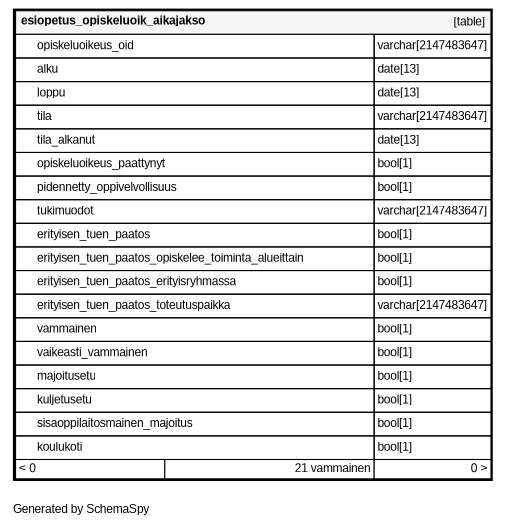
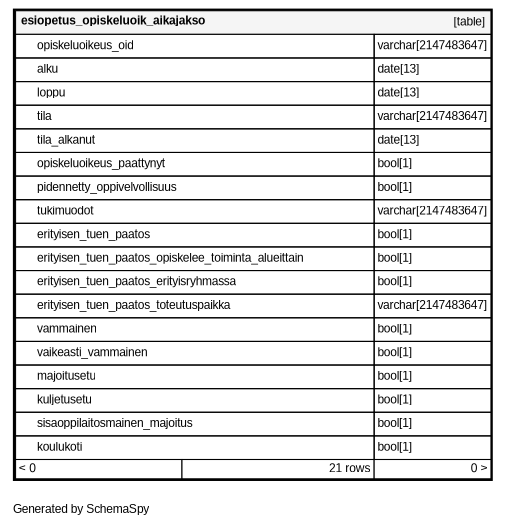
node "esiopetus_opiskeluoik_aikajakso": text "21 vammainen" -> "21 rows"
